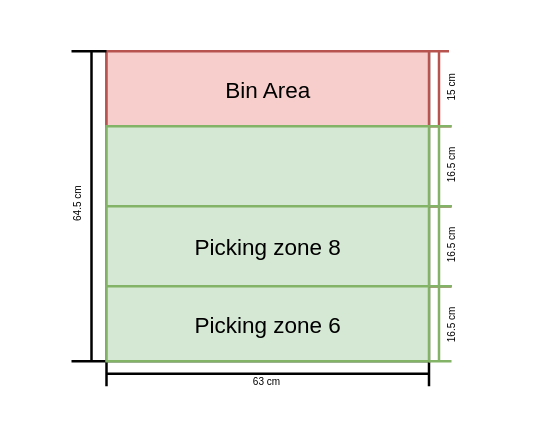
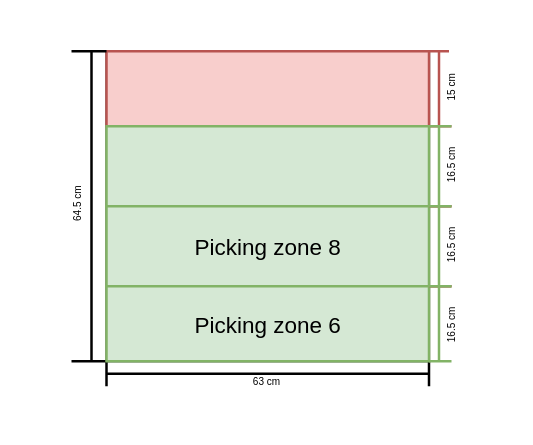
node "Bin Area": removed
